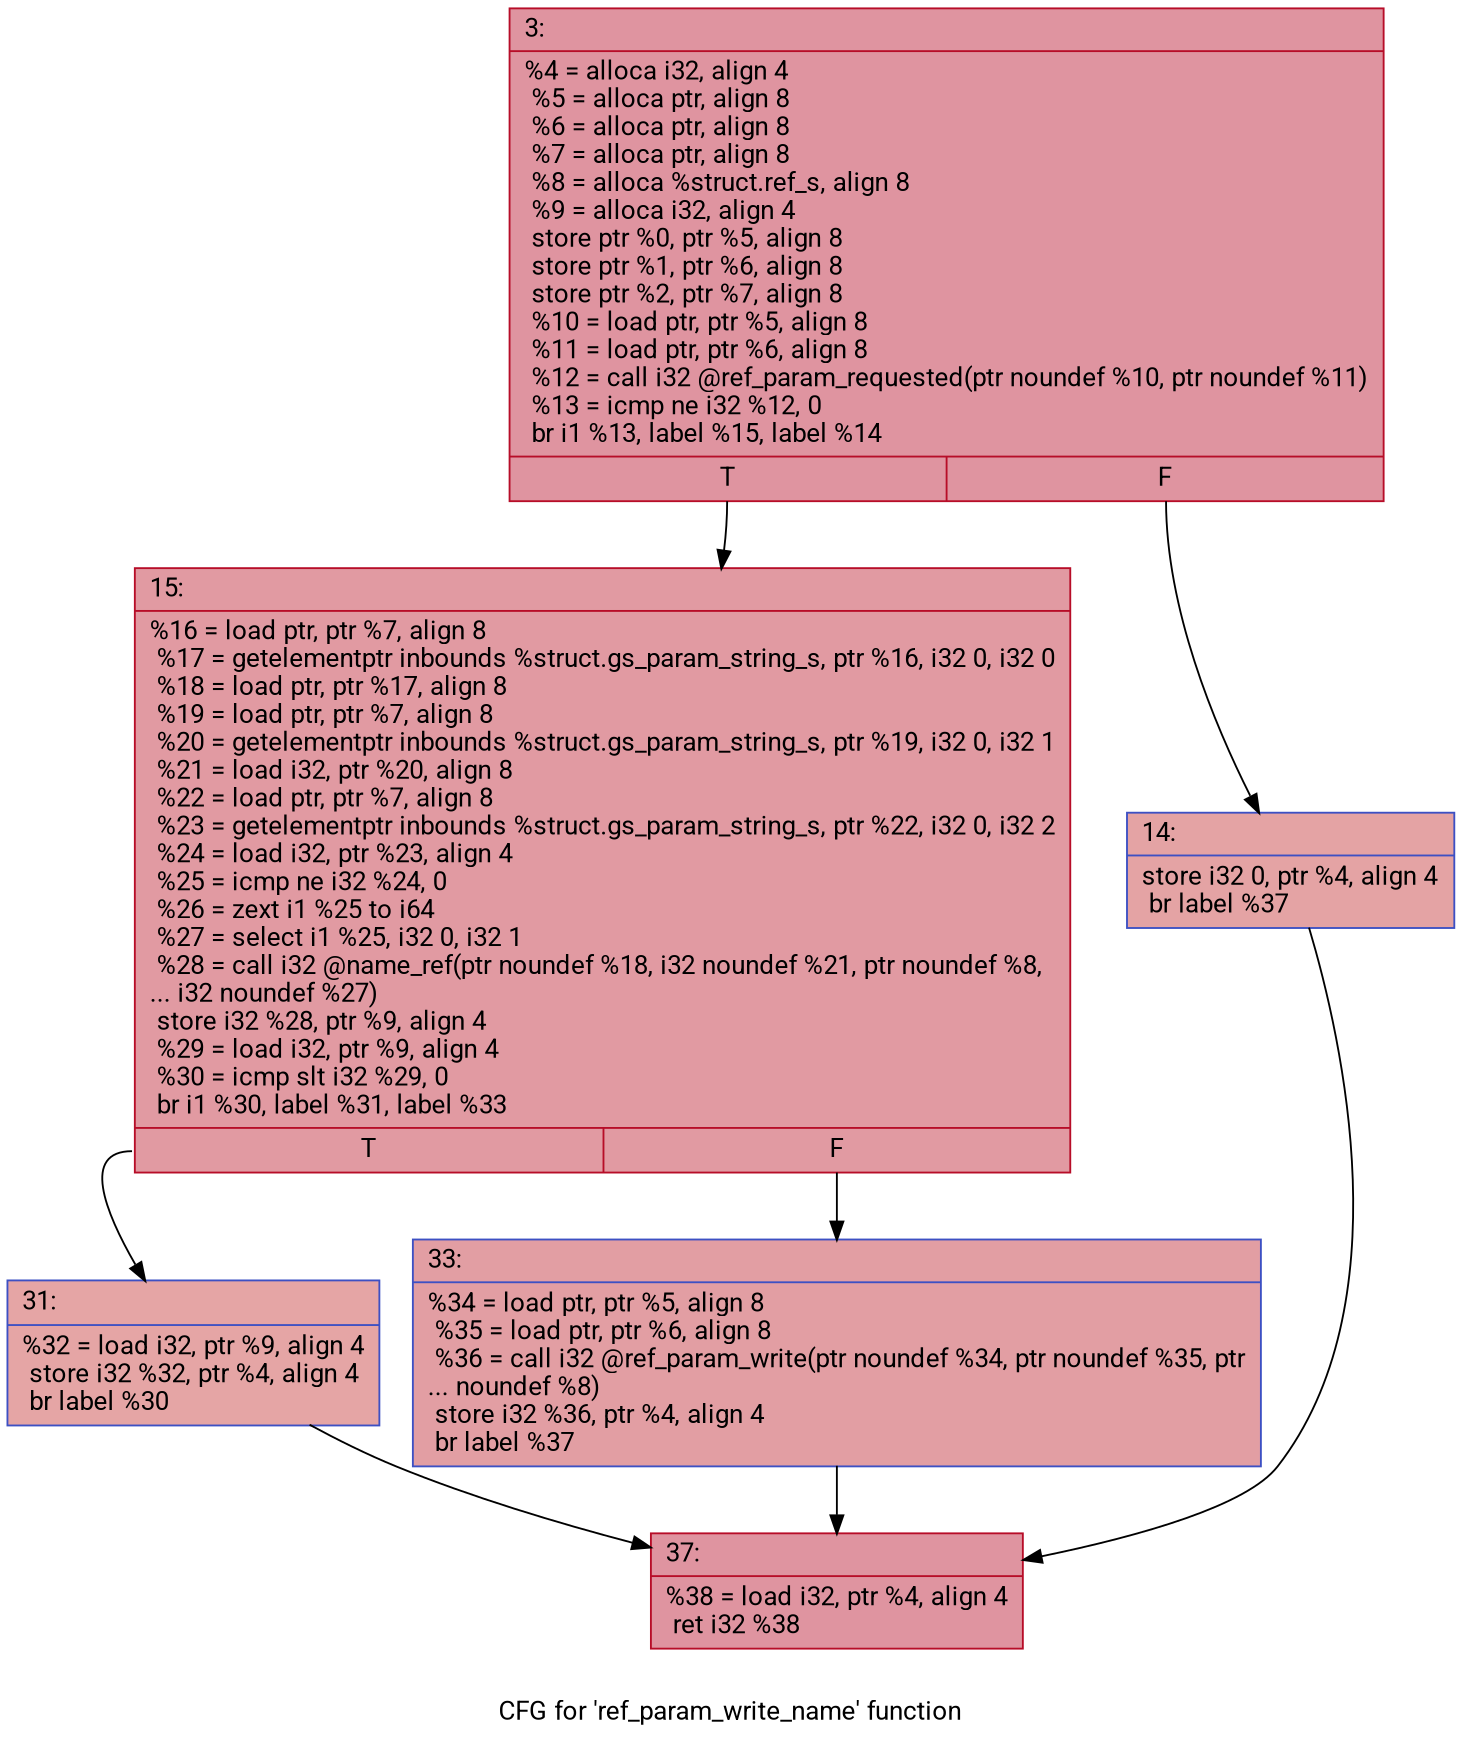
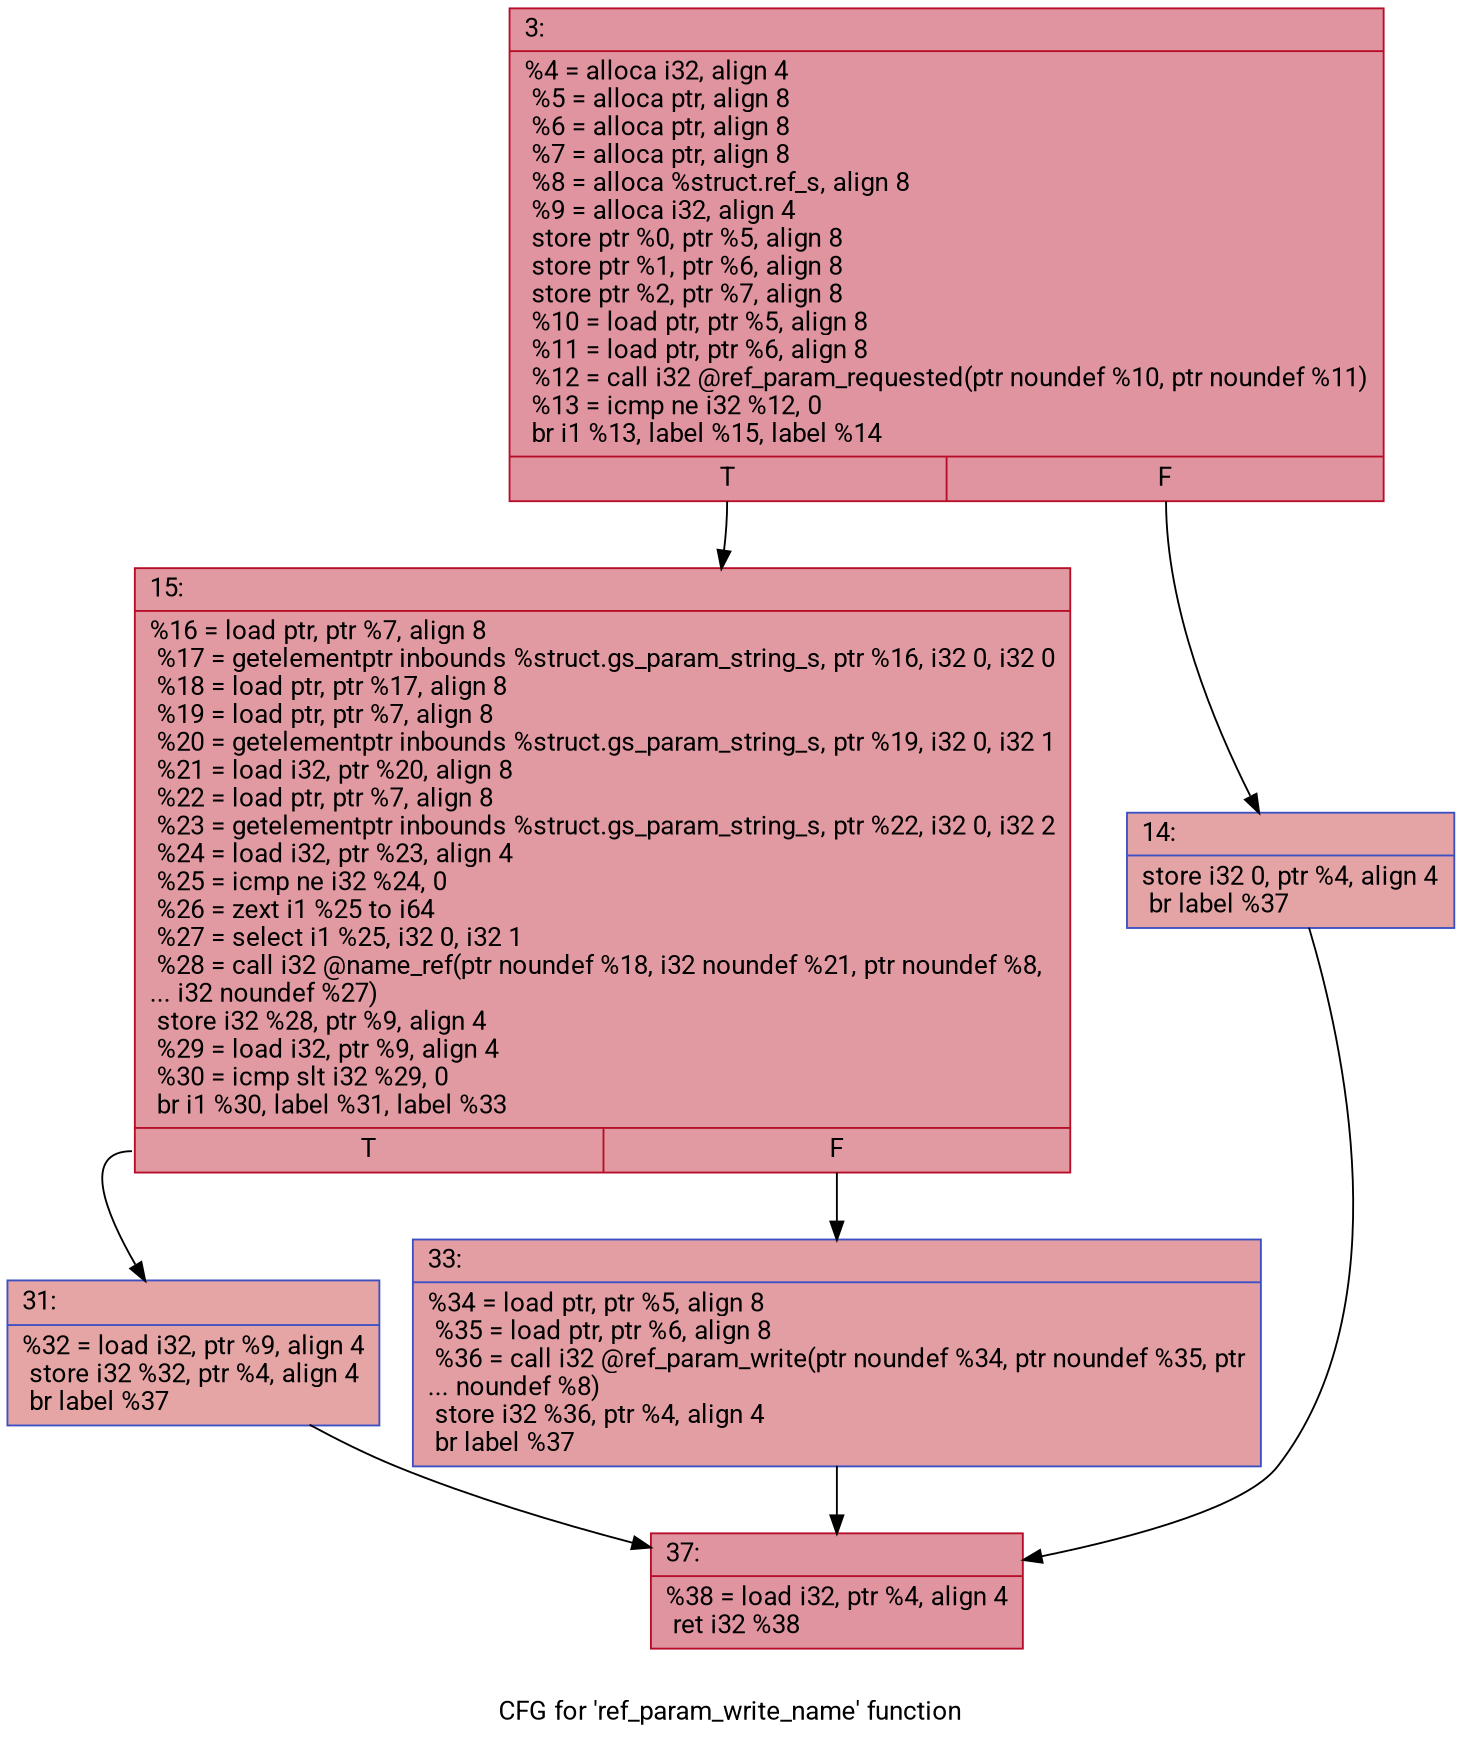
node "31:": text "br label %30" -> "br label %37"
